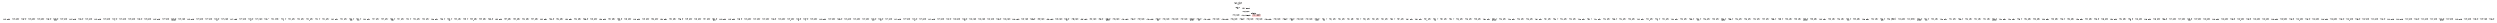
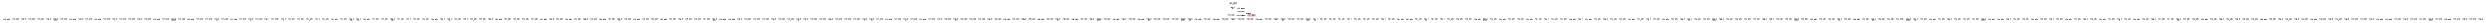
node "1194139586": text "PostfixExpression" -> "LegalChar"
node "1194139485": removed
